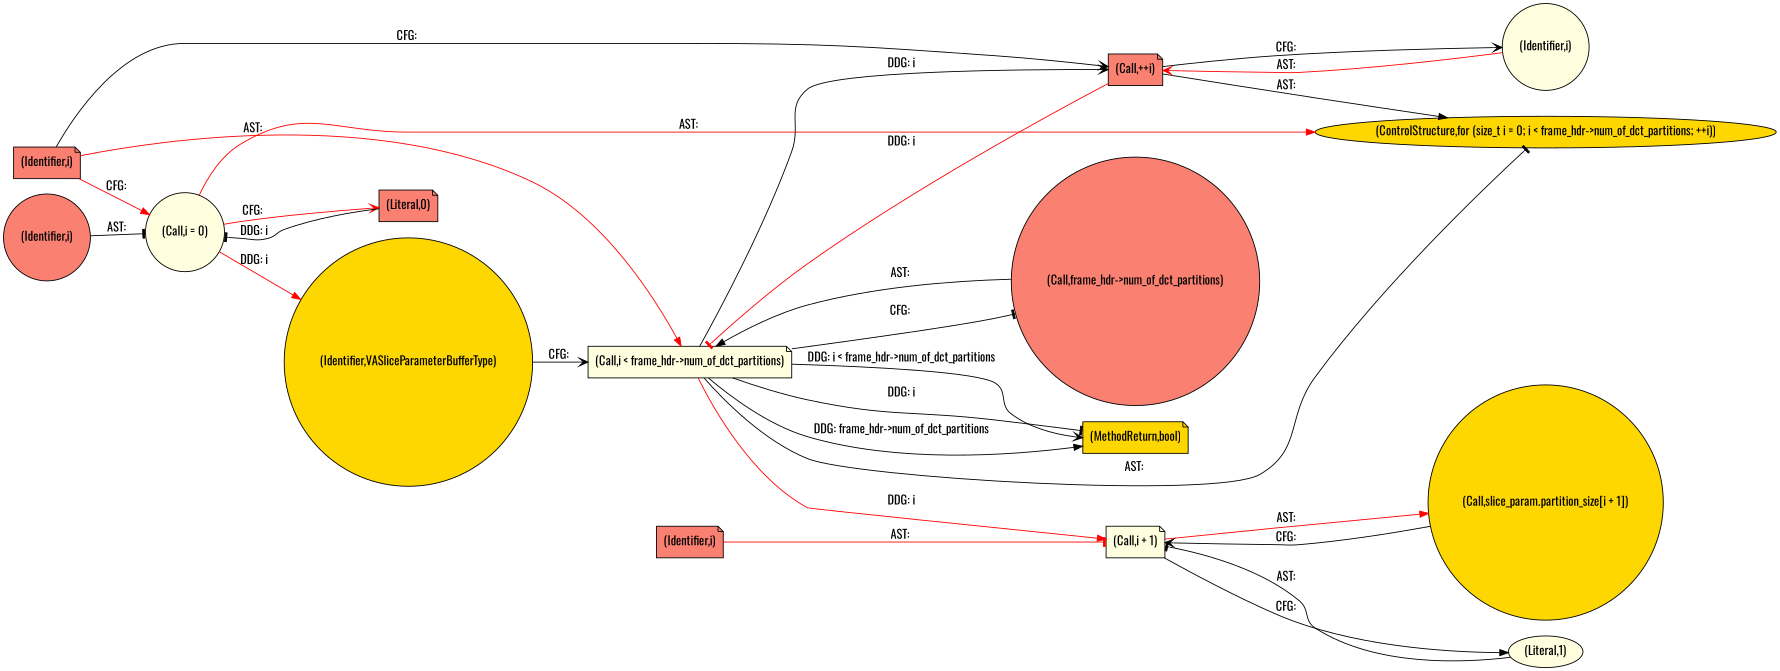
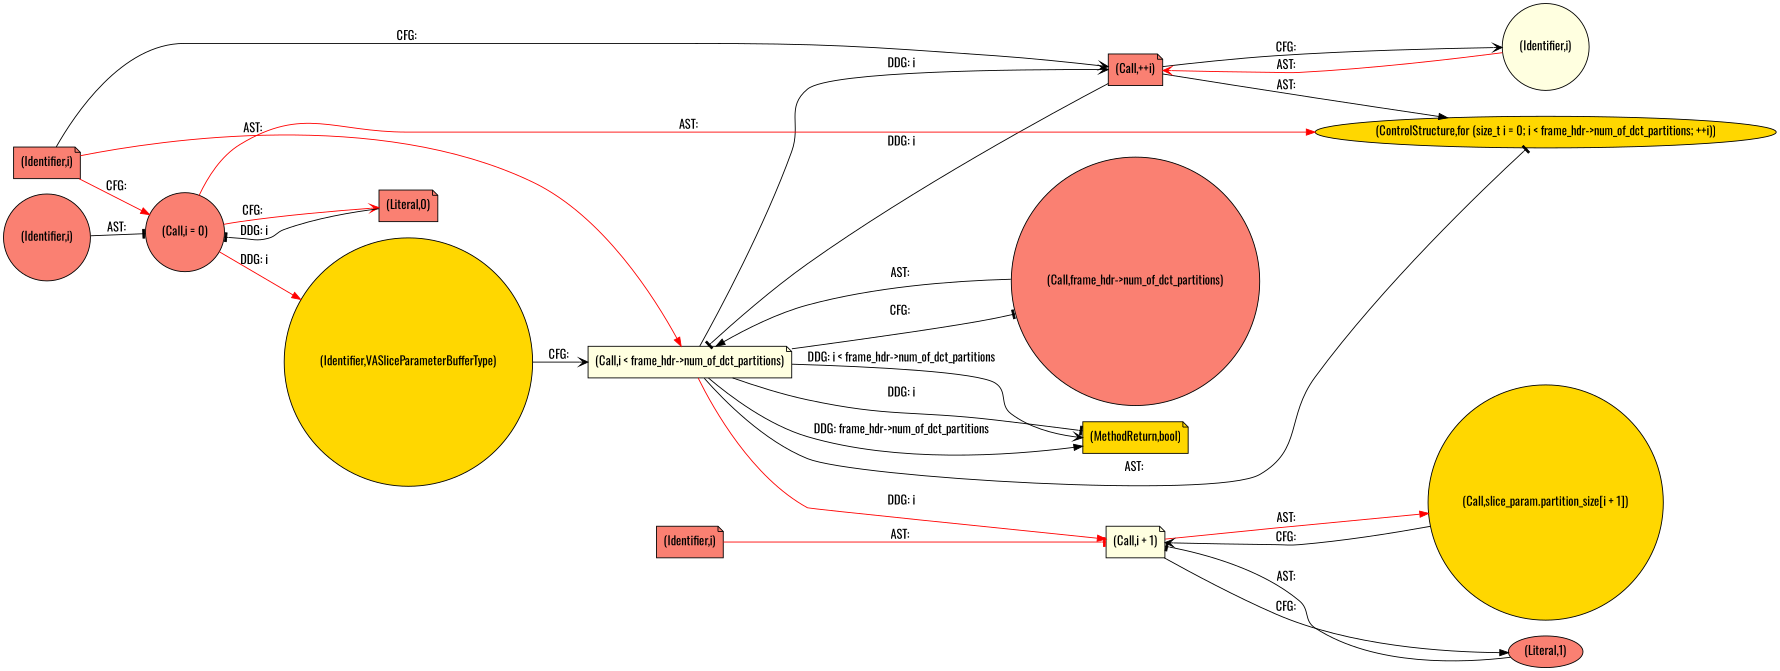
edge "(Call,++i)" -> "(Call,i < frame_hdr->num_of_dct_partitions)": color red -> black
node "(Call,i = 0)": fillcolor lightyellow -> salmon
node "(Literal,1)": fillcolor lightyellow -> salmon
